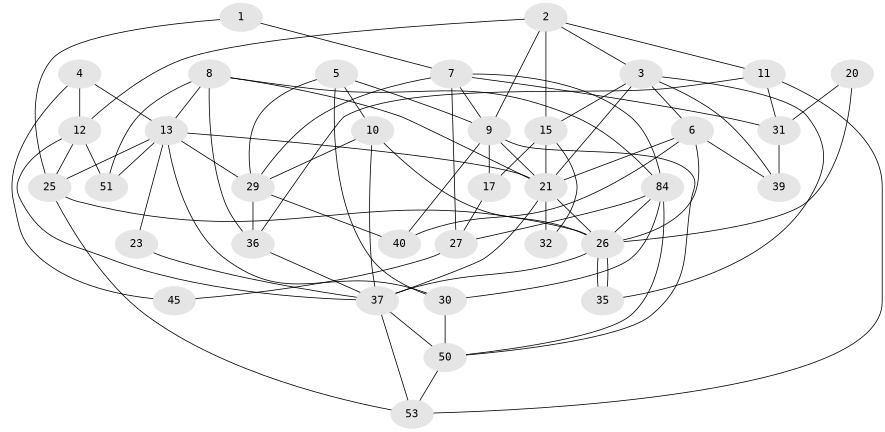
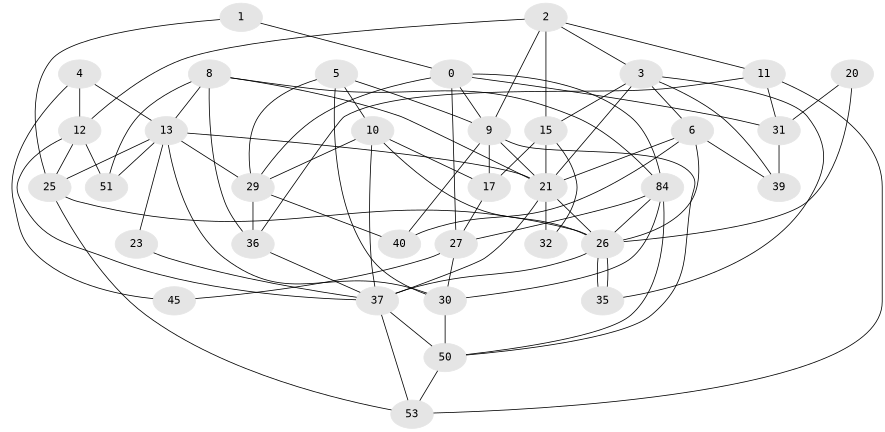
node "7": label "7" -> "0"
edge "10" -- "17": added
edge "27" -- "30": added
